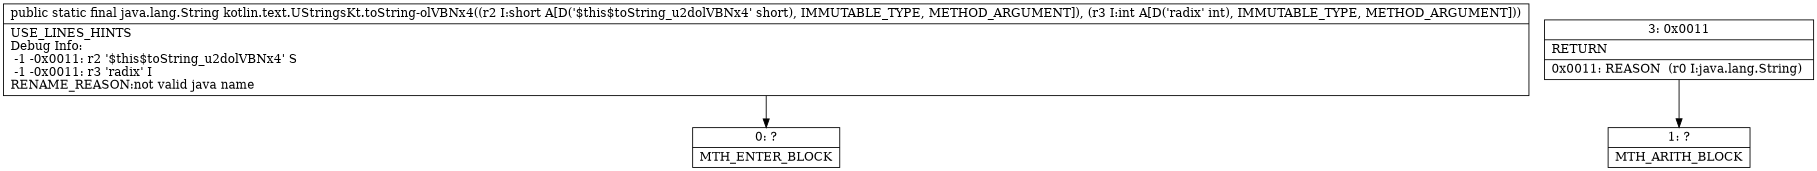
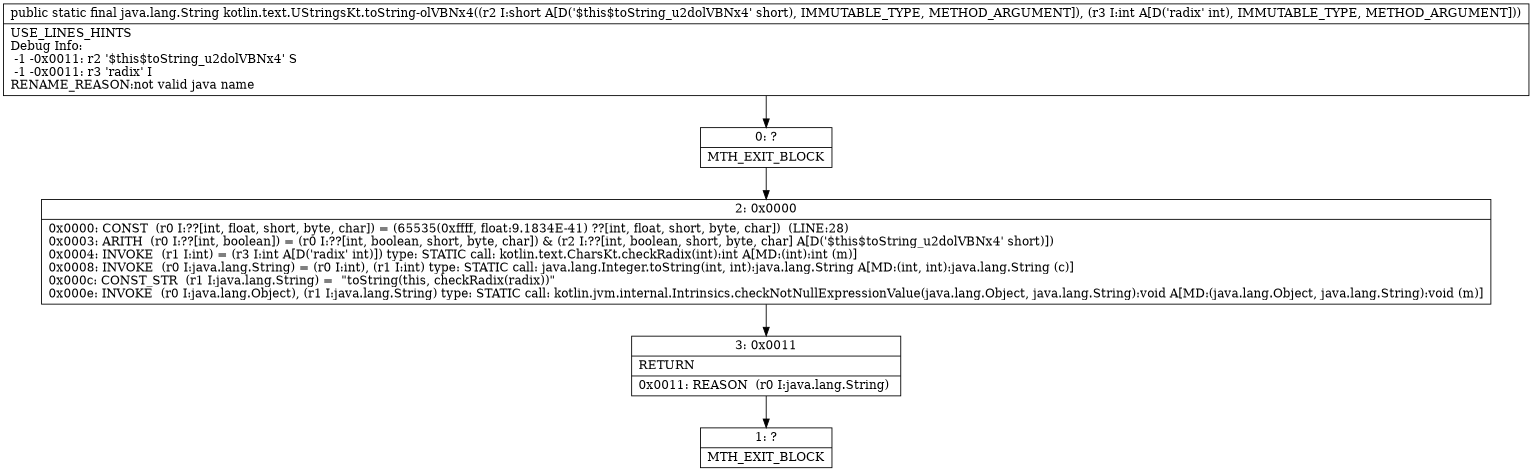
node "0: ?": text "MTH_ENTER_BLOCK" -> "MTH_EXIT_BLOCK"
node "1: ?": text "MTH_ARITH_BLOCK" -> "MTH_EXIT_BLOCK"
node "2: 0x0000": added
